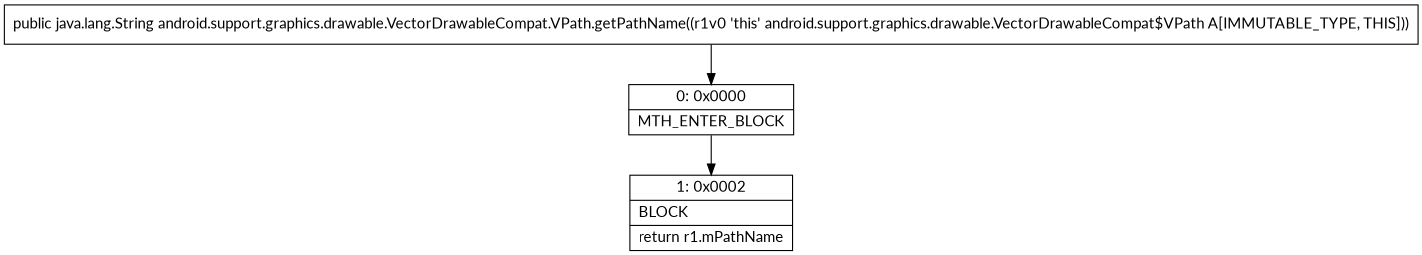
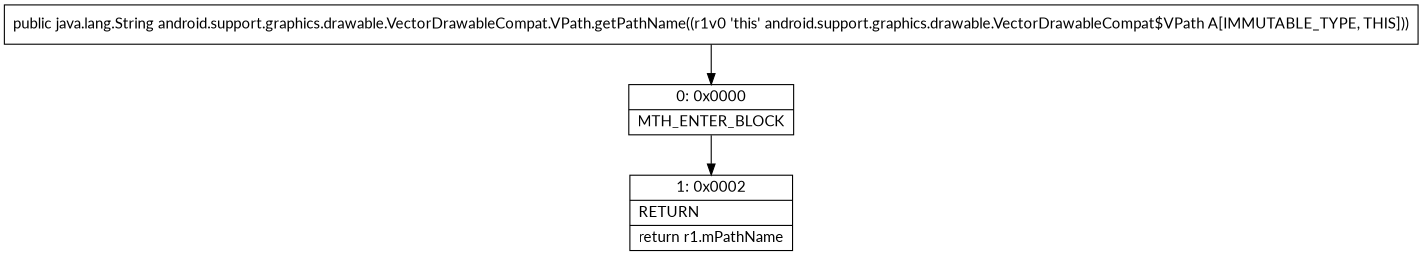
node "1: 0x0002": text "BLOCK" -> "RETURN"
